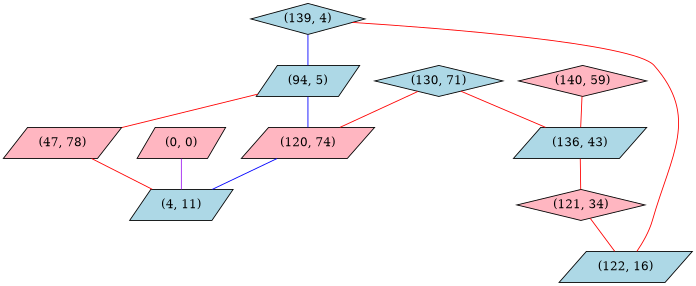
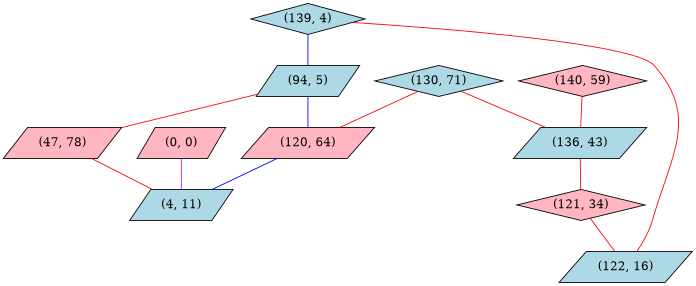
node "(120, 74)": label "(120, 74)" -> "(120, 64)"
